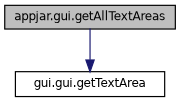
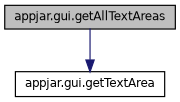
node "gui.gui.getTextArea": label "gui.gui.getTextArea" -> "appjar.gui.getTextArea"
